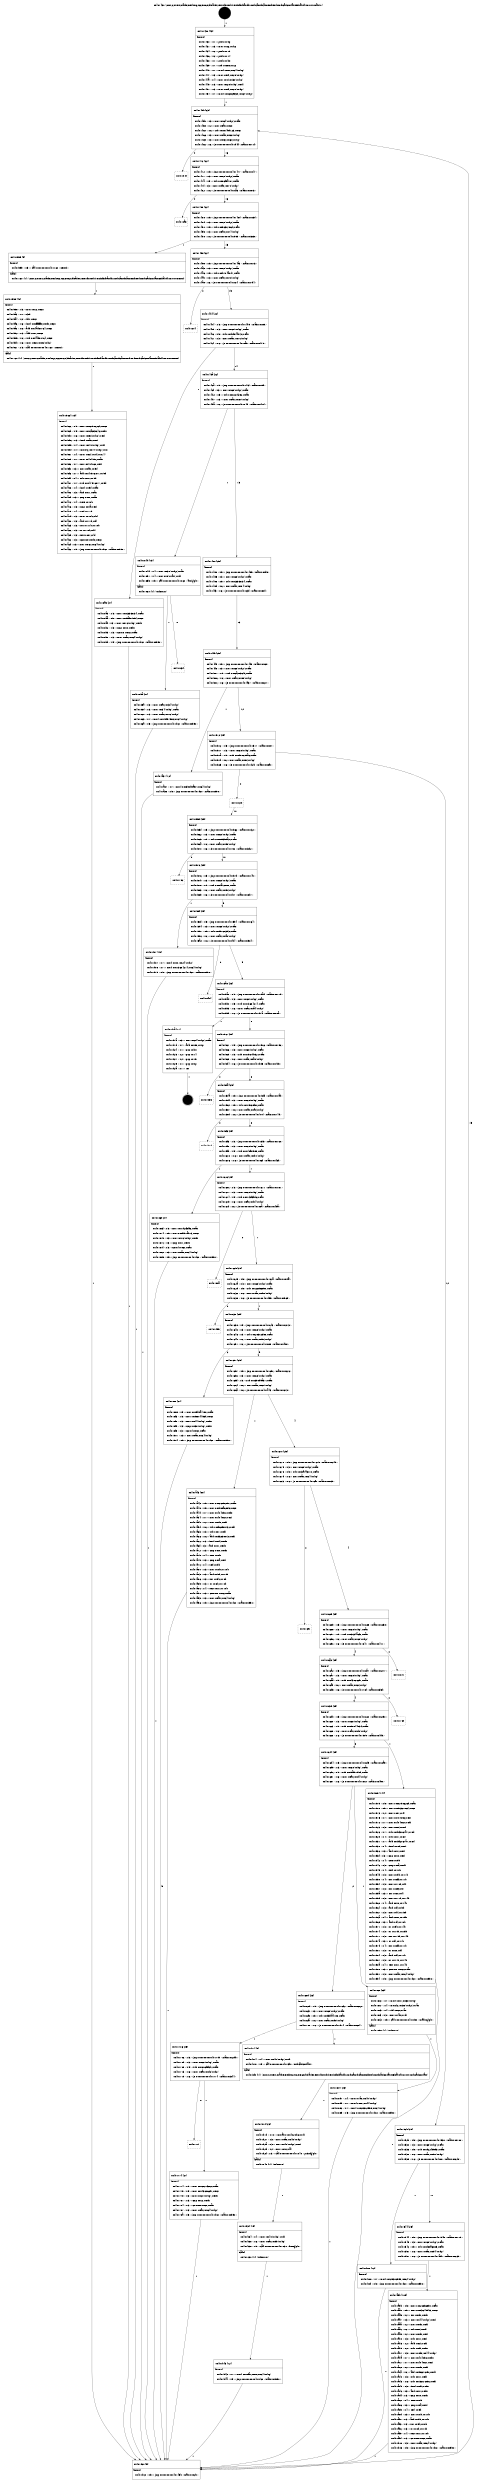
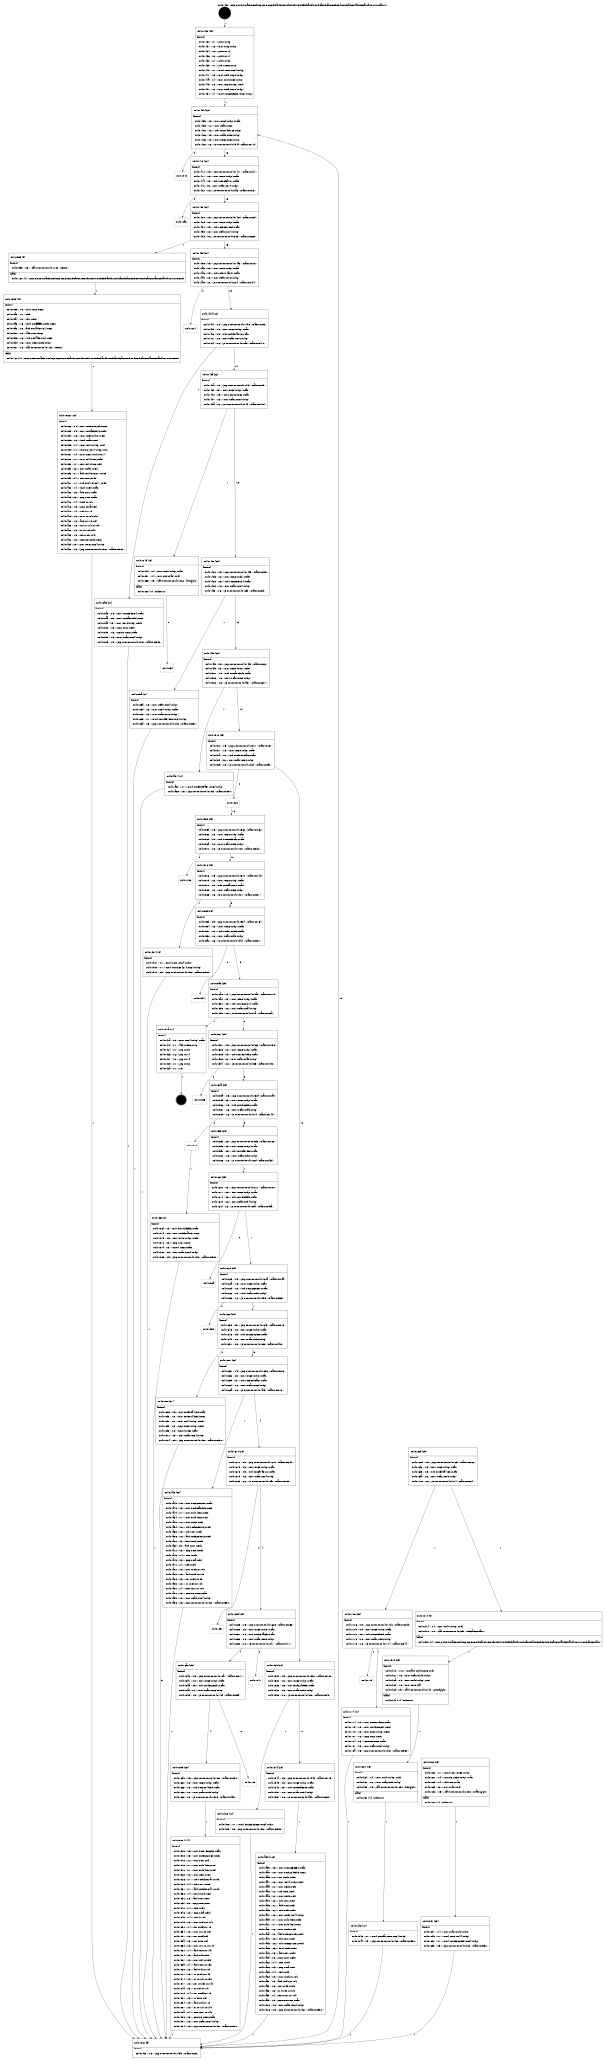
edge "0x40184d [13]" -> "0x40185a [21]": now "0x4014e0 [25]" -> "0x40185a [21]"
edge "0x4015f3 [25]" -> "0x40186f [27]": now "0x401b7d" -> "0x40186f [27]"
node "0x4016d4 [25]": removed
